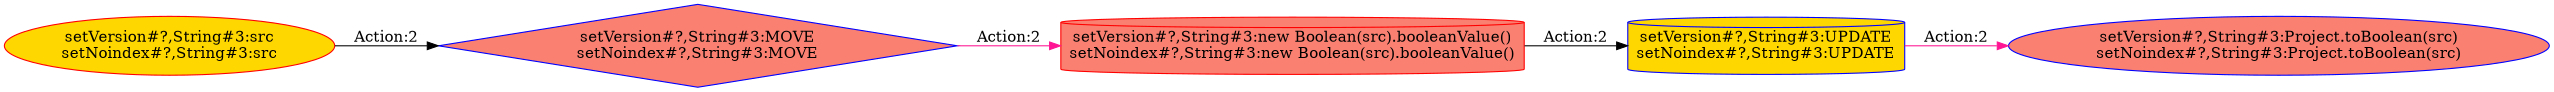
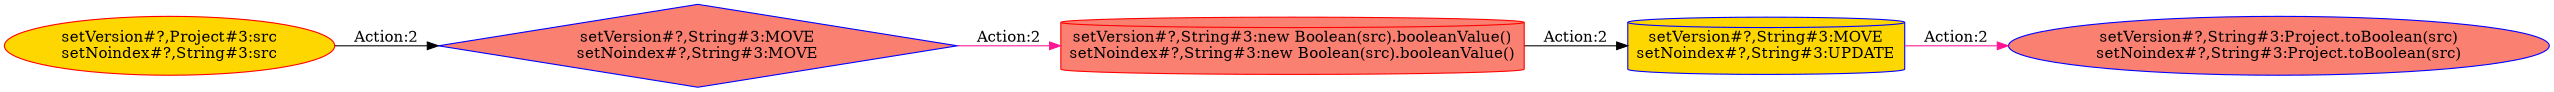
node "setVersion#?,String#3:src setNoindex#?,String#3:src": label "setVersion#?,String#3:src setNoindex#?,String#3:src" -> "setVersion#?,Project#3:src setNoindex#?,String#3:src"
node "setVersion#?,String#3:UPDATE setNoindex#?,String#3:UPDATE": label "setVersion#?,String#3:UPDATE setNoindex#?,String#3:UPDATE" -> "setVersion#?,String#3:MOVE setNoindex#?,String#3:UPDATE"
